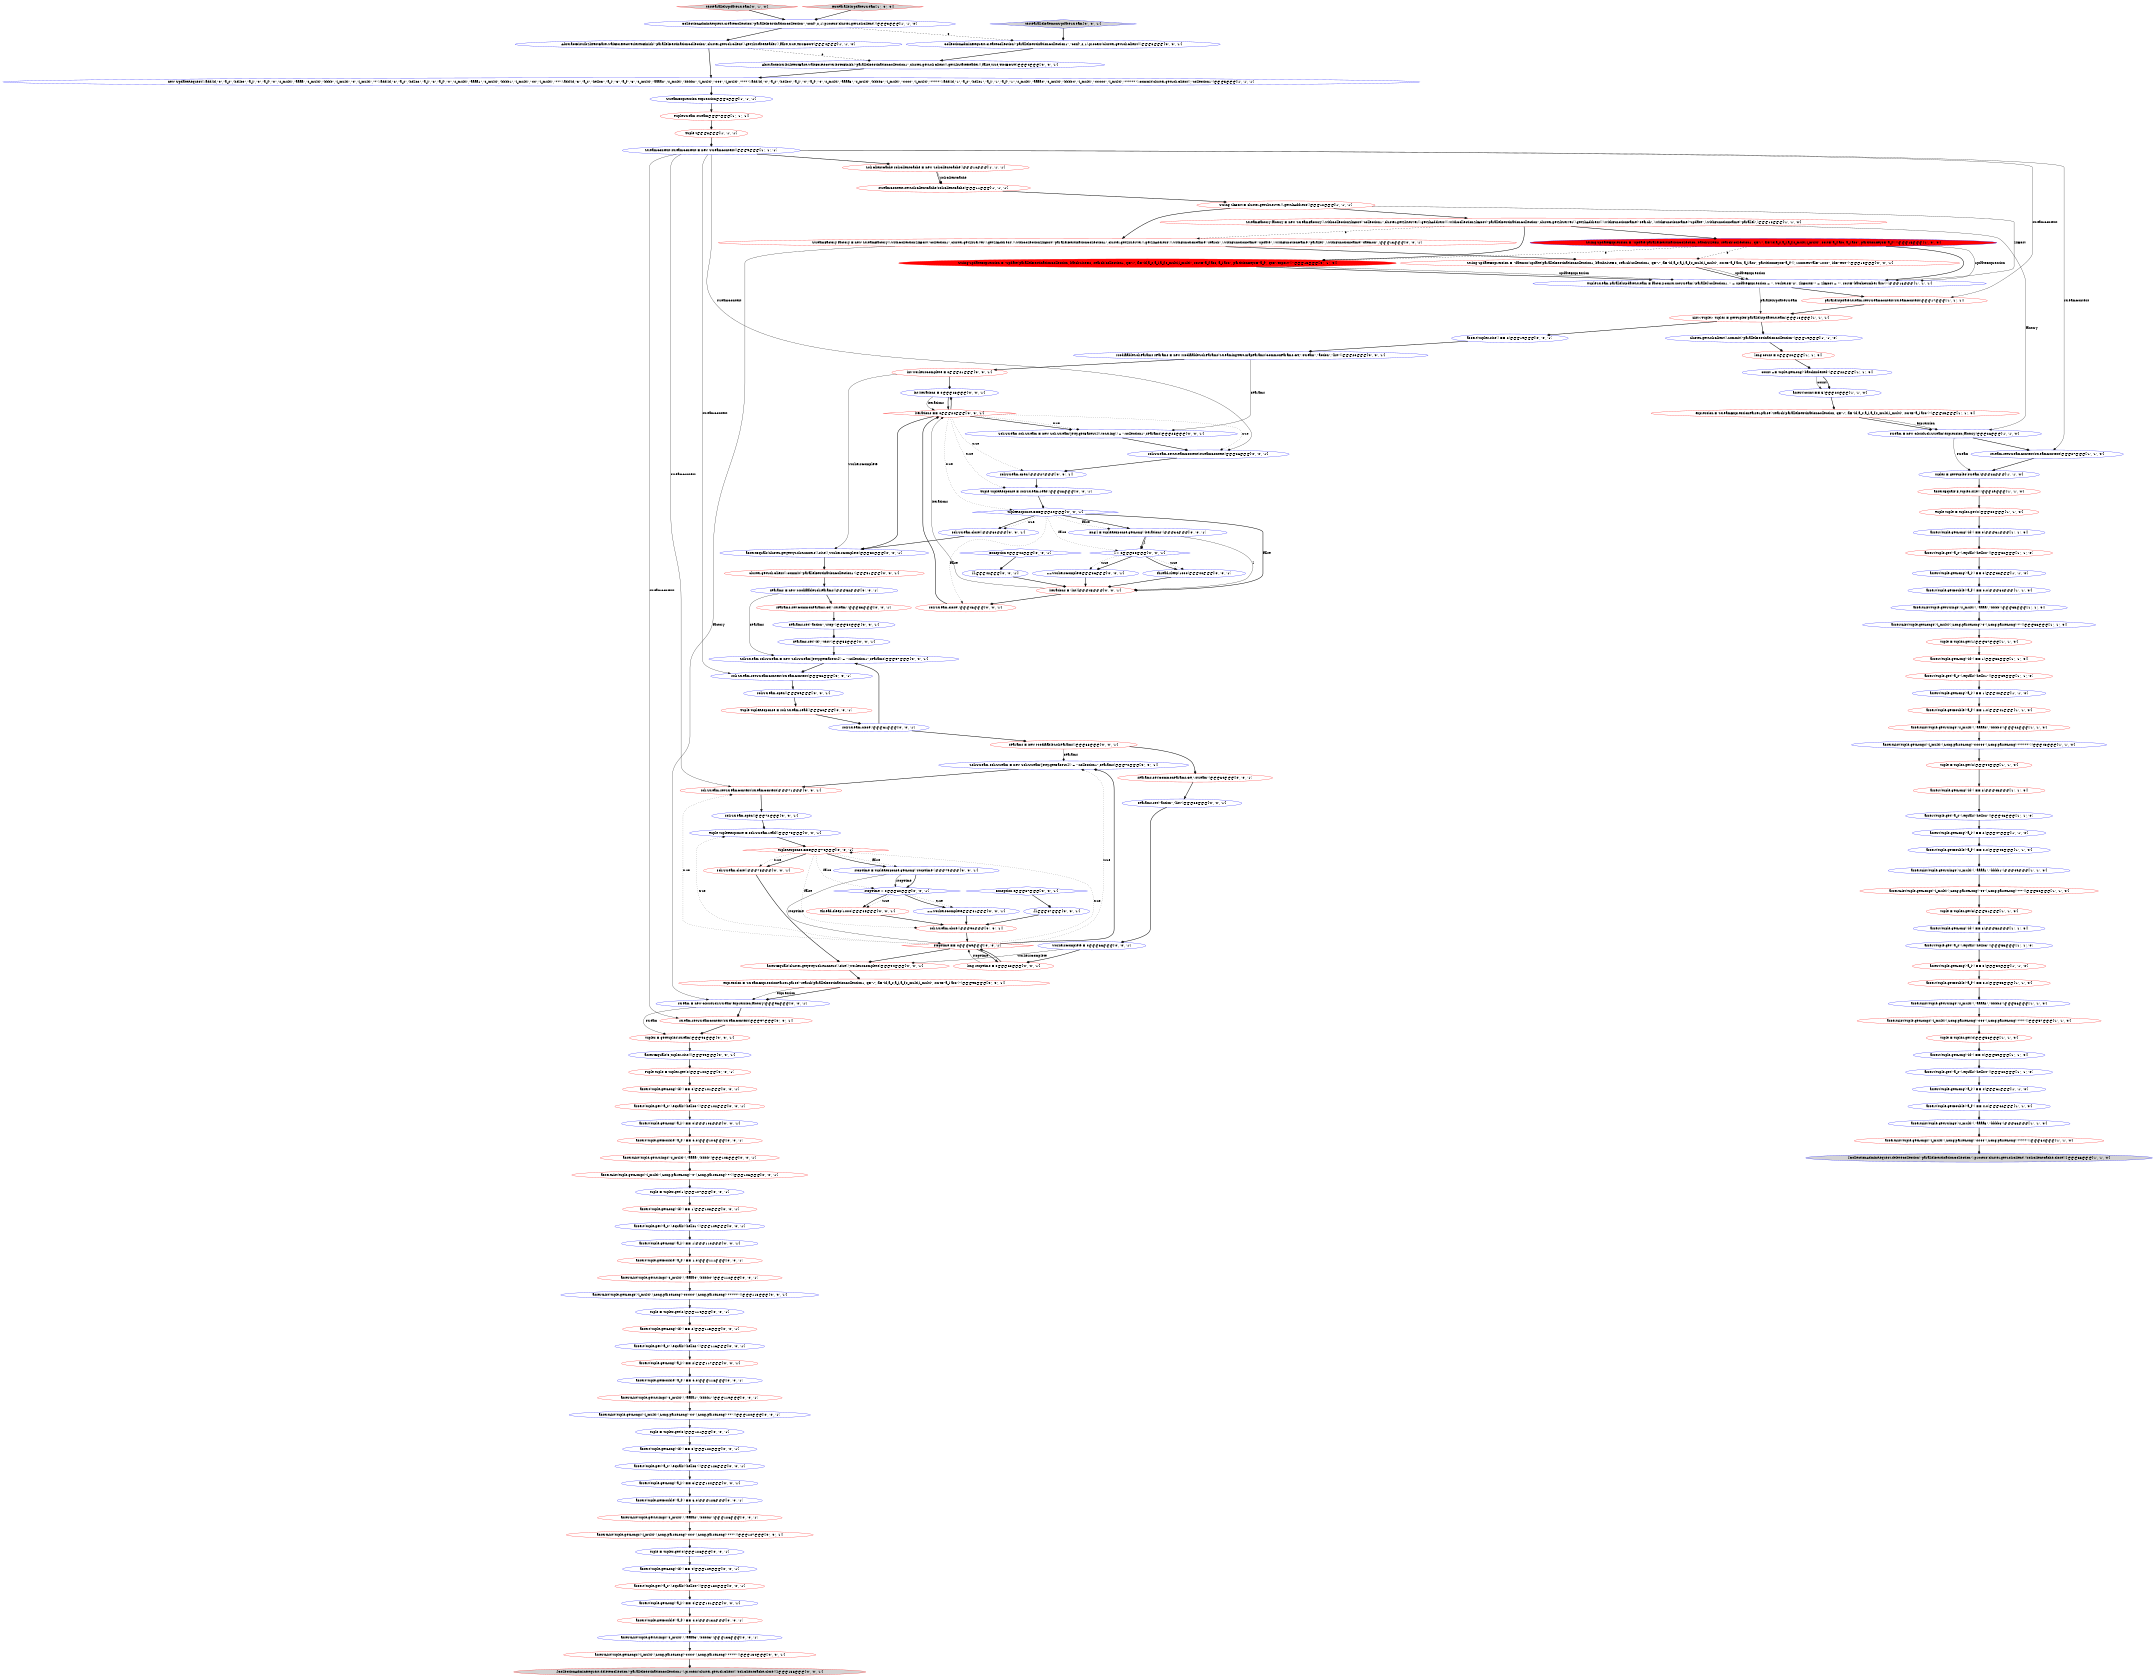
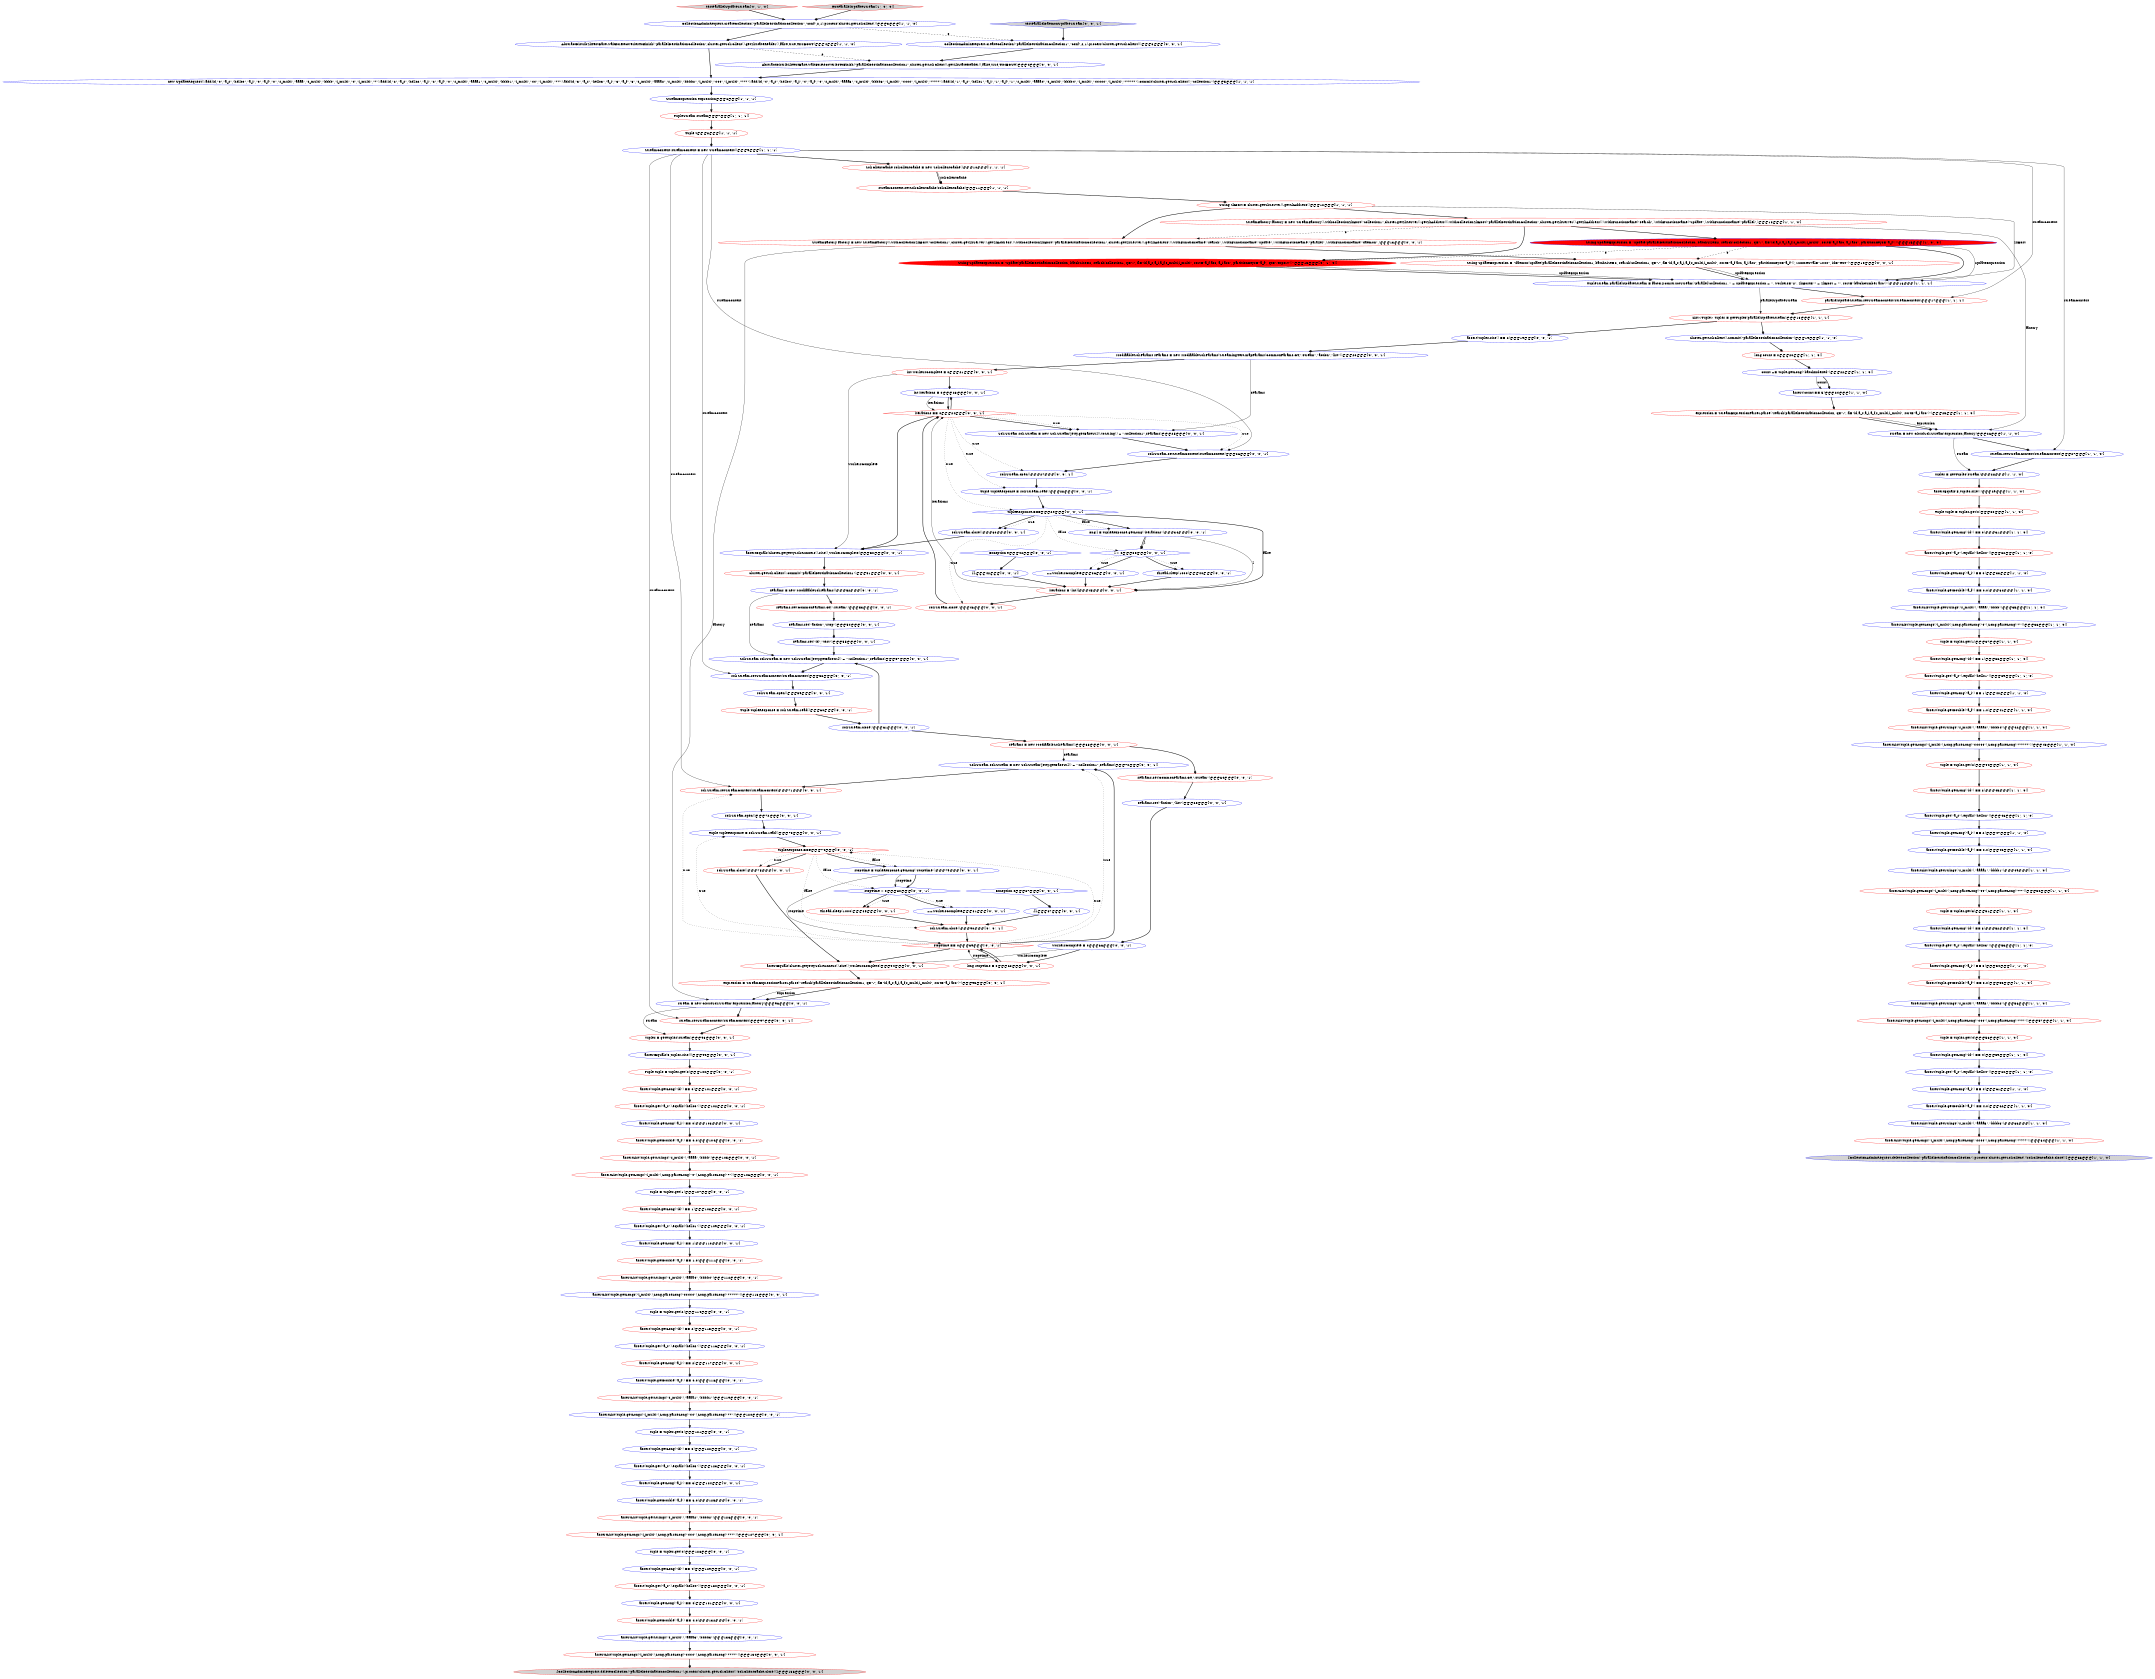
edge "tupleResponse.EOF@@@29@@@['0', '0', '1']" -> "solrStream.close()@@@46@@@['0', '0', '1']": label "false" -> "true"
